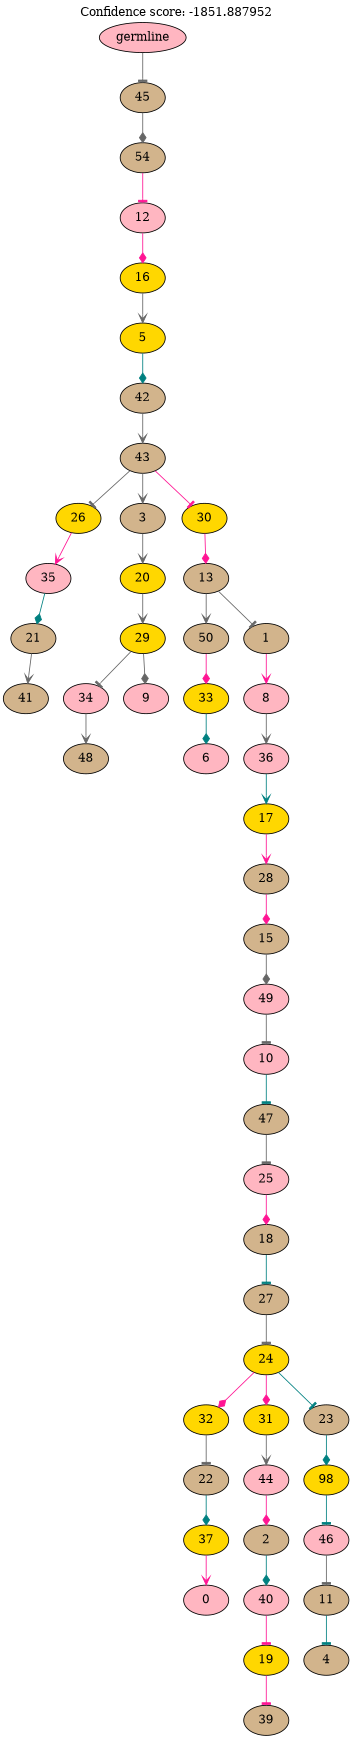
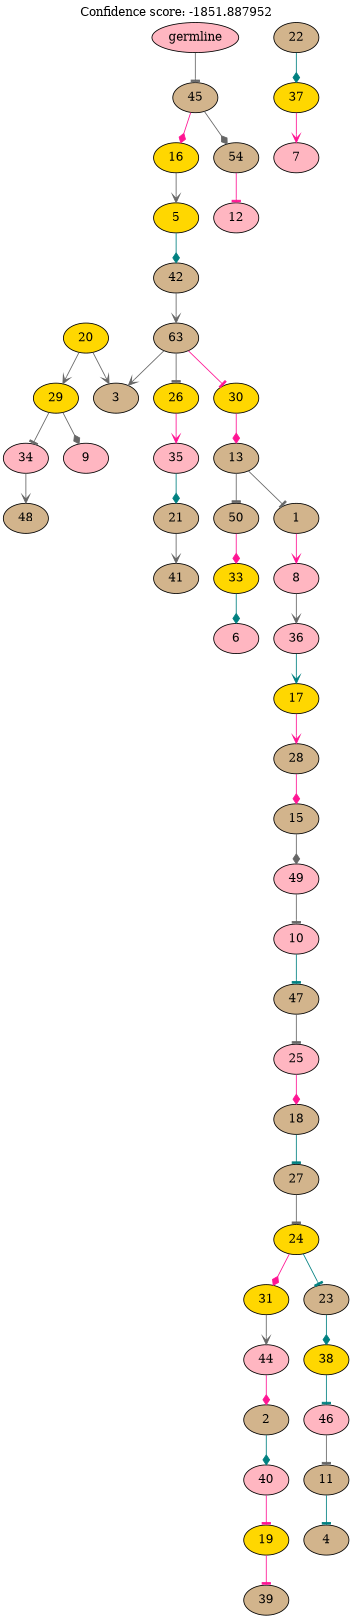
edge "12" -> "16": now "45" -> "16"
node "43": label "43" -> "63"
edge "3" -> "20": reversed
edge "13" -> "50": arrowhead vee -> tee
node "32": removed
node "98": label "98" -> "38"
node "0": label "0" -> "7"
